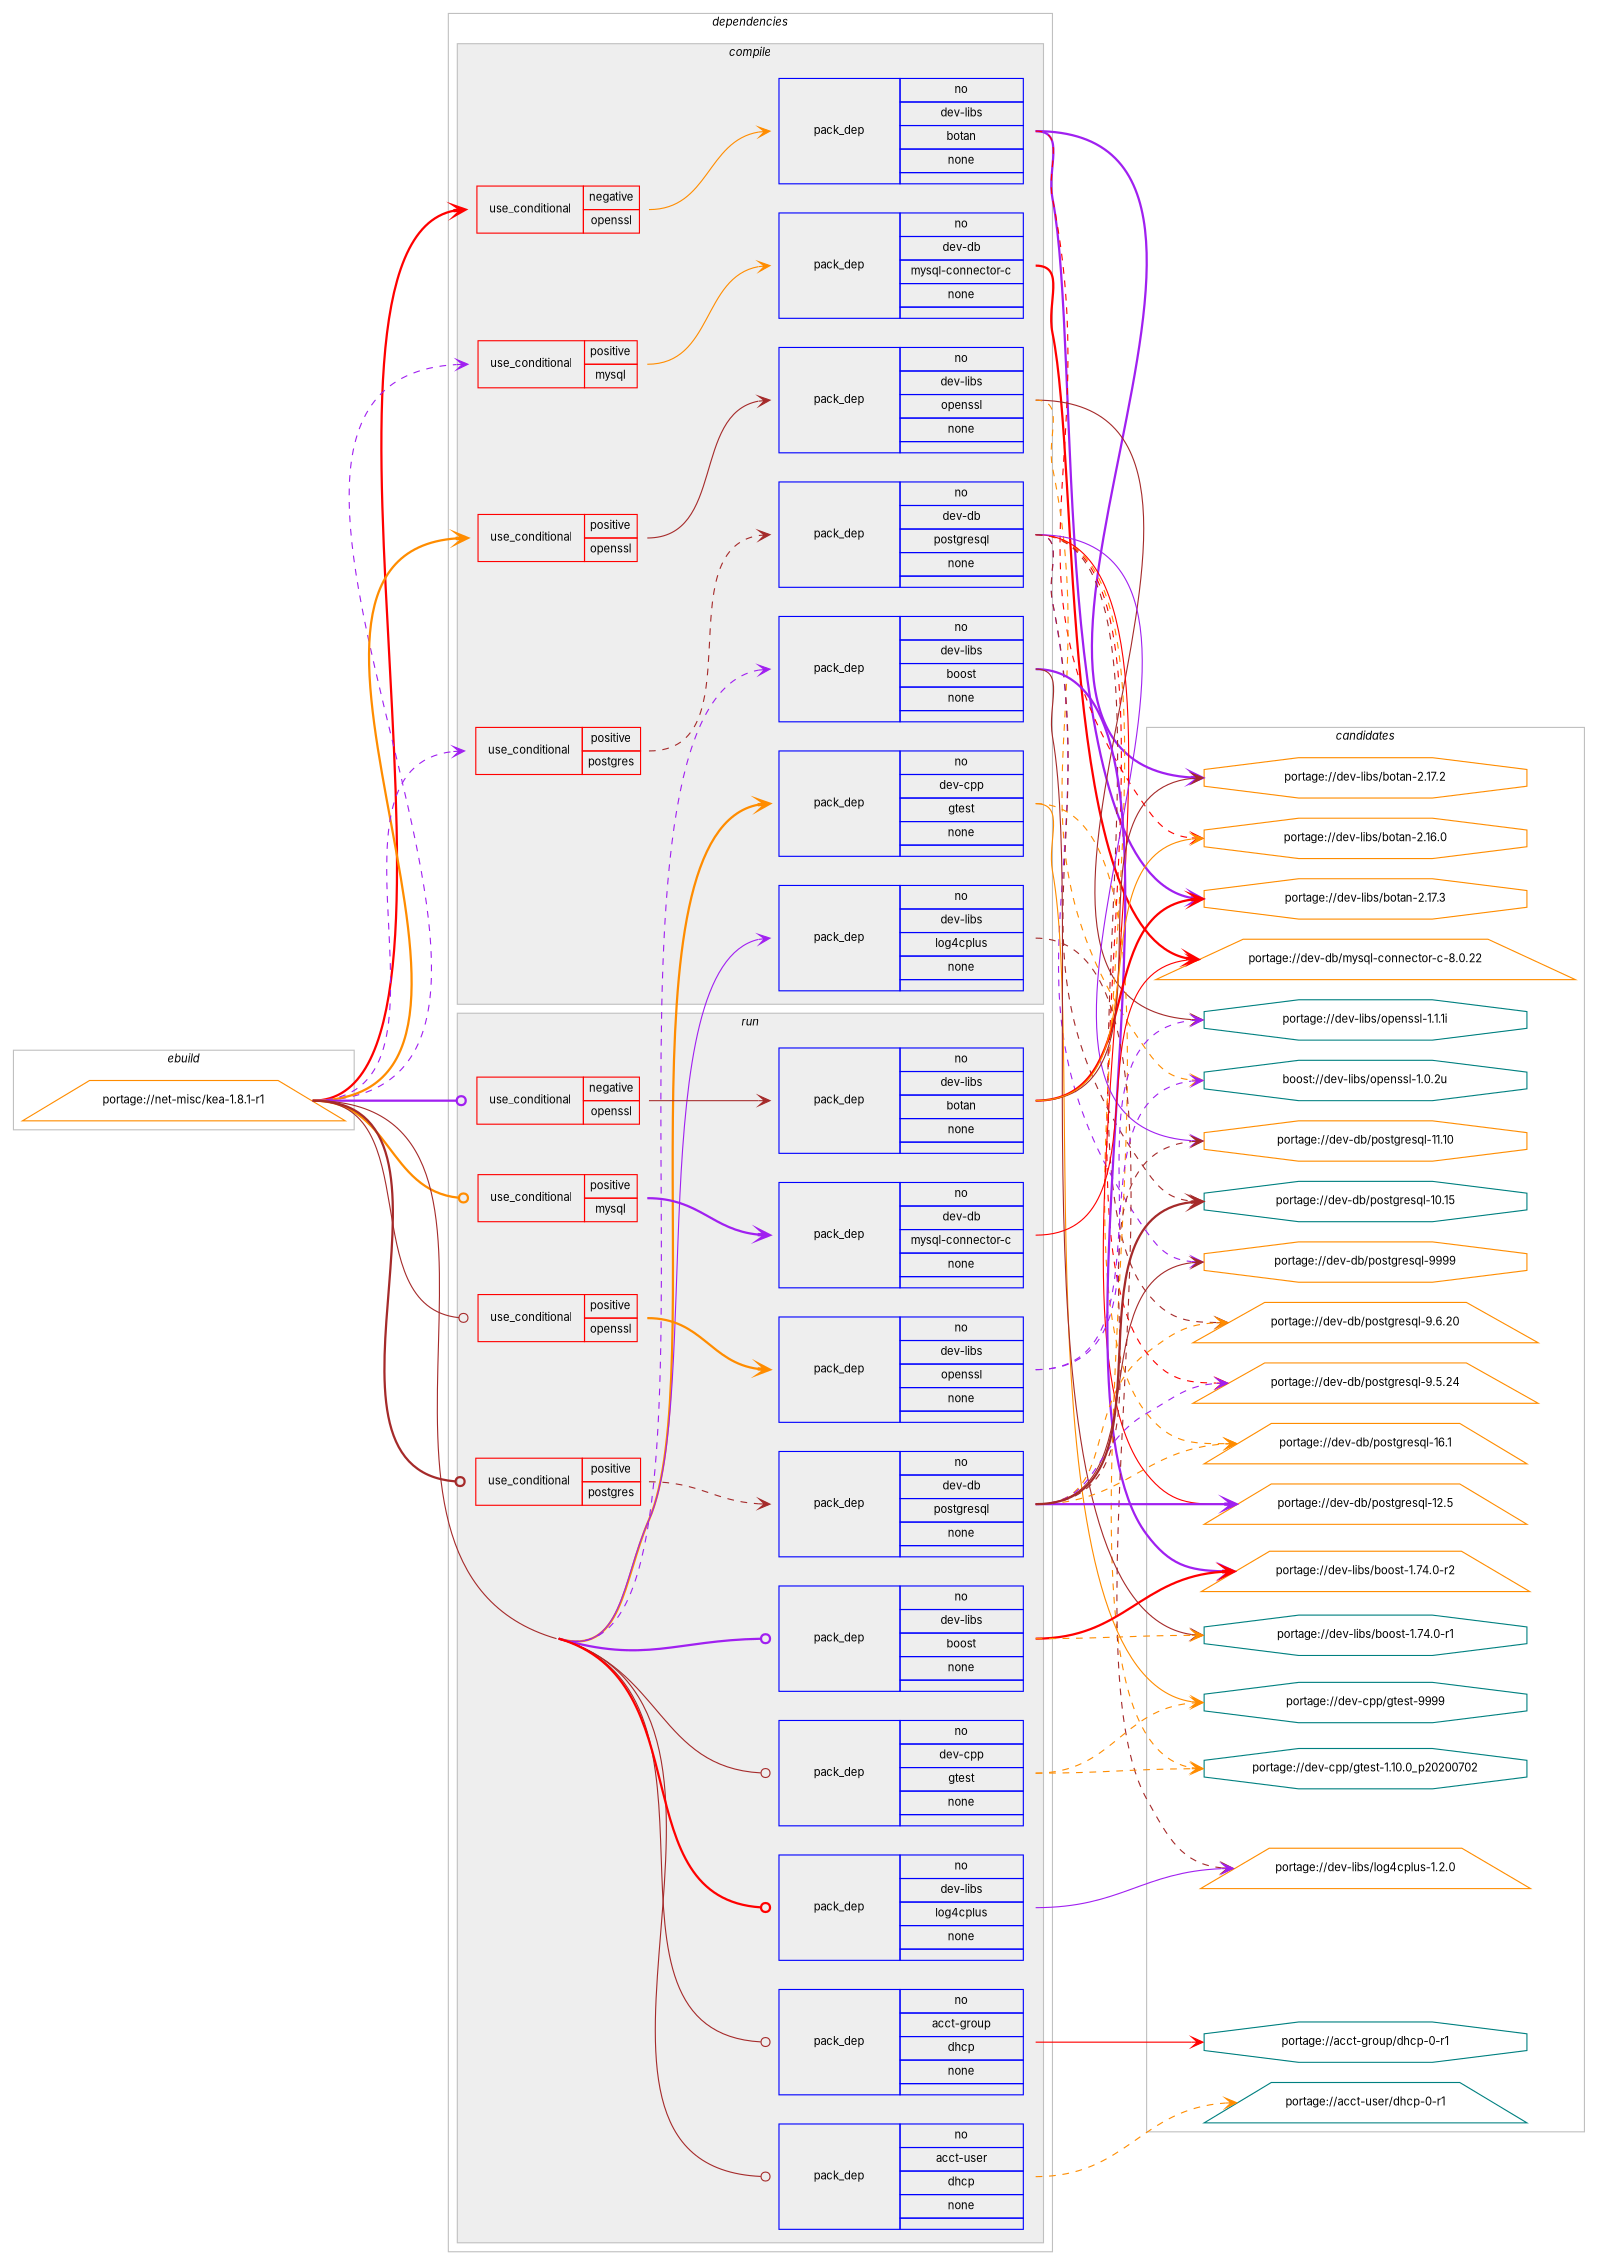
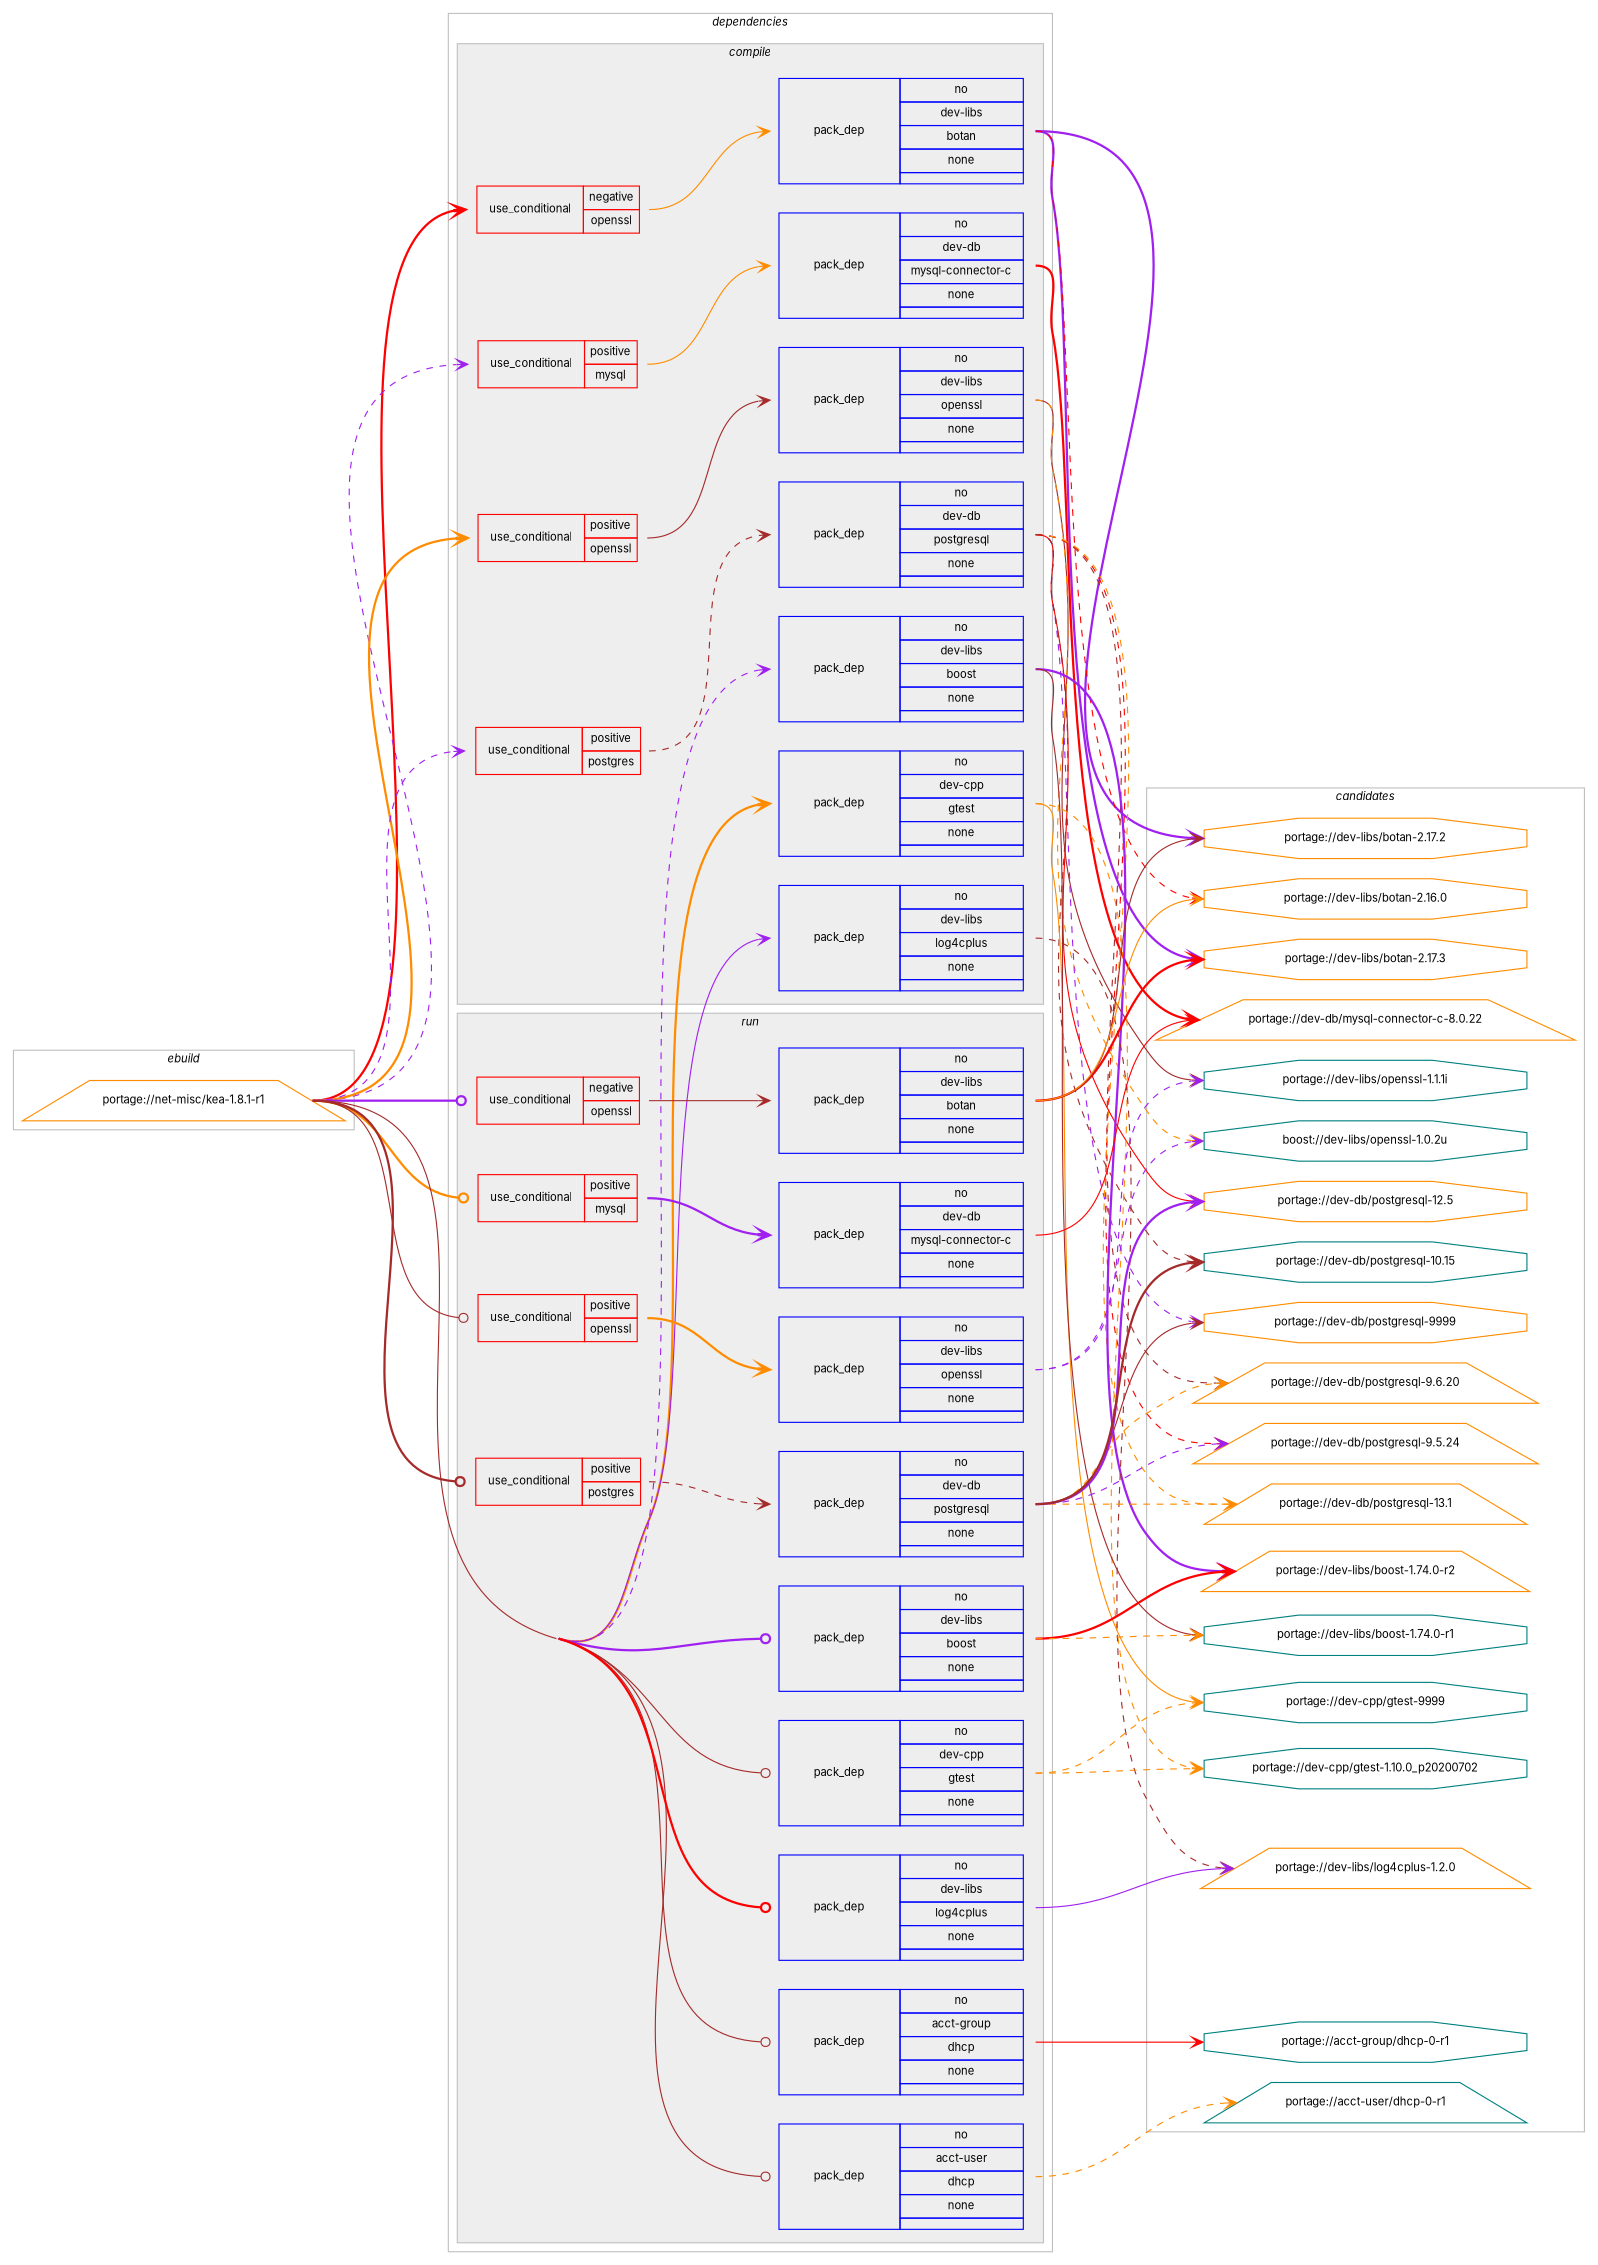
node "portage://dev-db/postgresql-11.10": removed
node "portage://dev-db/postgresql-16.1": label "portage://dev-db/postgresql-16.1" -> "portage://dev-db/postgresql-13.1"
node "portage://dev-db/postgresql-12.5": shape trapezium -> octagon
